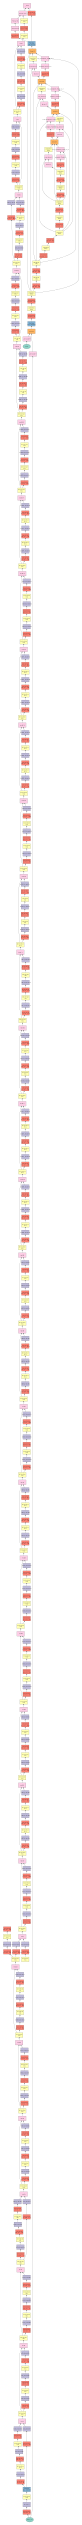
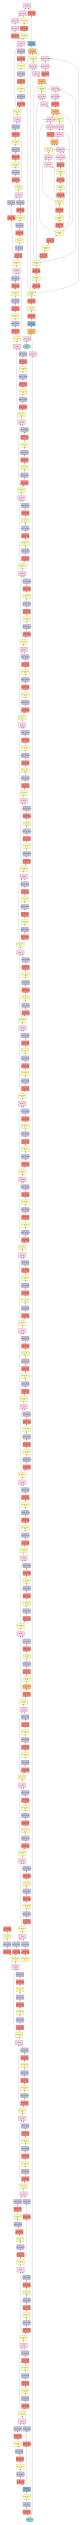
node "bn4b4_branch2a": fillcolor #bebada -> #fdb462
